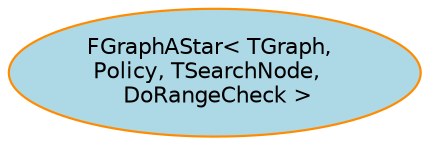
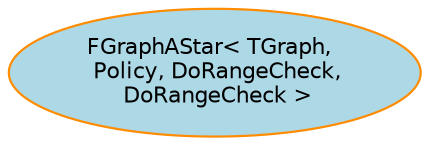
node "FGraphAStar< TGraph, Policy, TSearchNode, DoRangeCheck >": label "FGraphAStar< TGraph, Policy, TSearchNode, DoRangeCheck >" -> "FGraphAStar< TGraph, Policy, DoRangeCheck, DoRangeCheck >"
